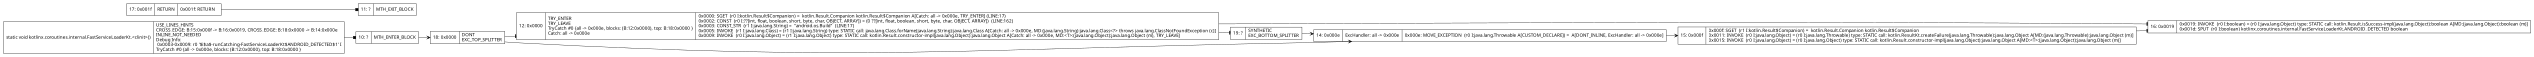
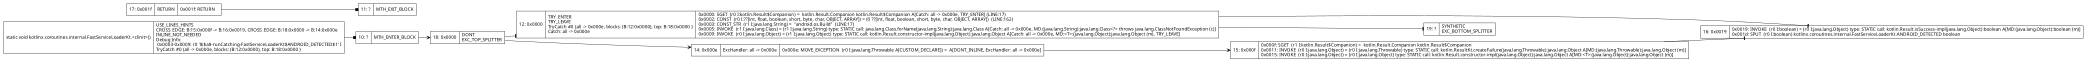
edge "19: ?" -> "14: 0x000e": removed
